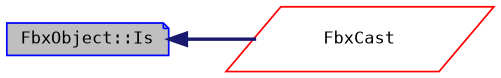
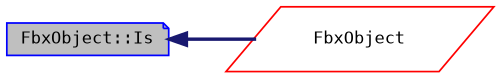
node "FbxCast": label "FbxCast" -> "FbxObject"
